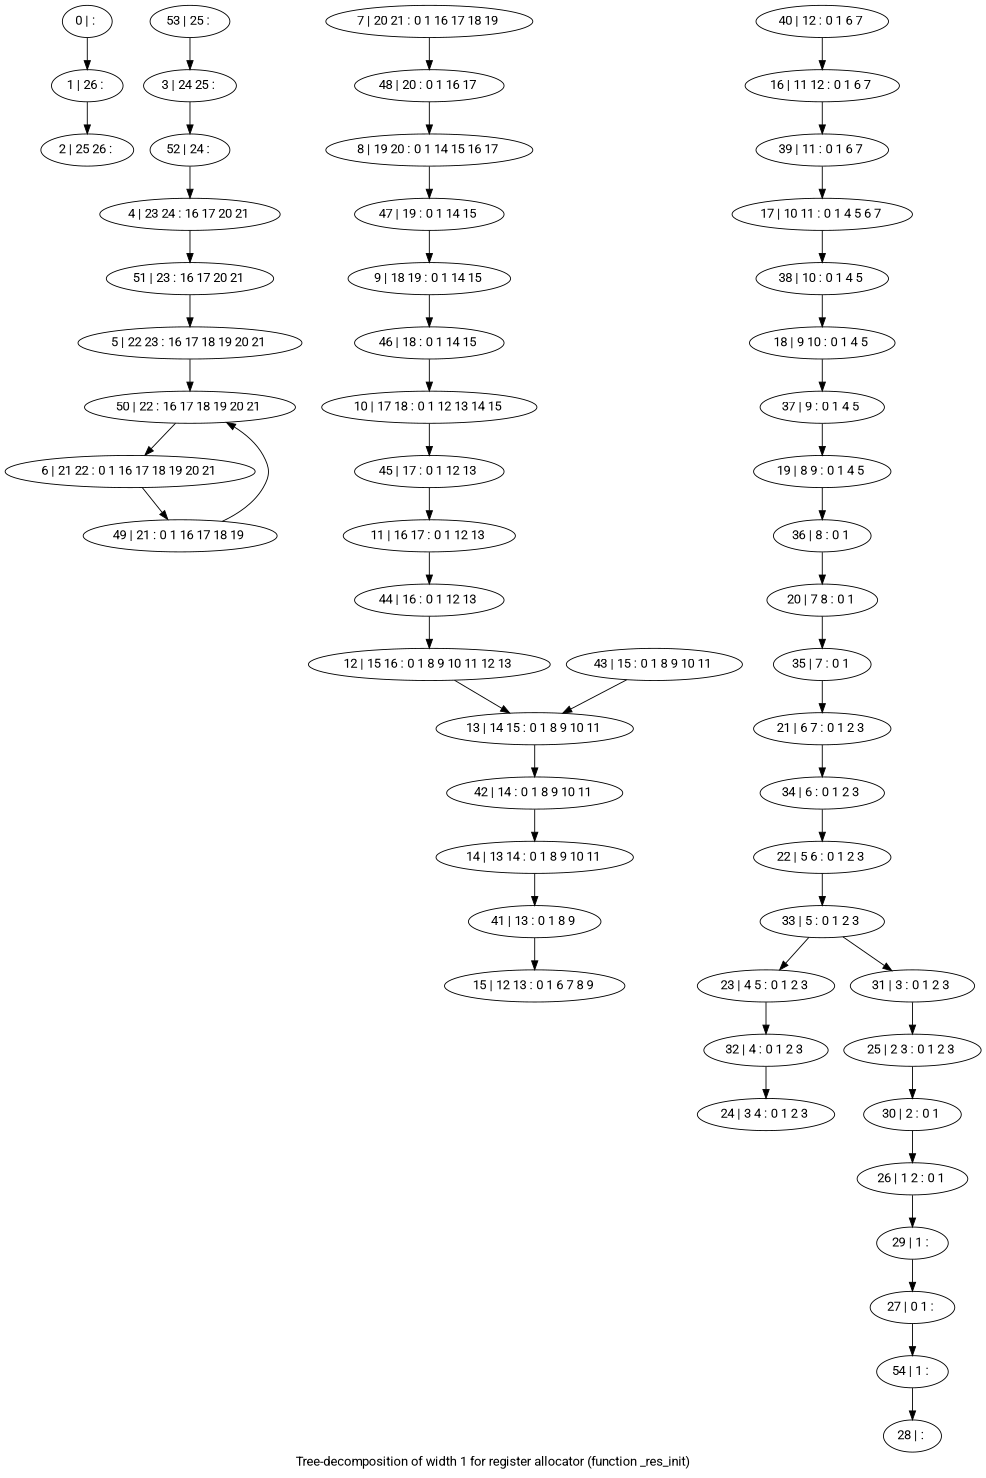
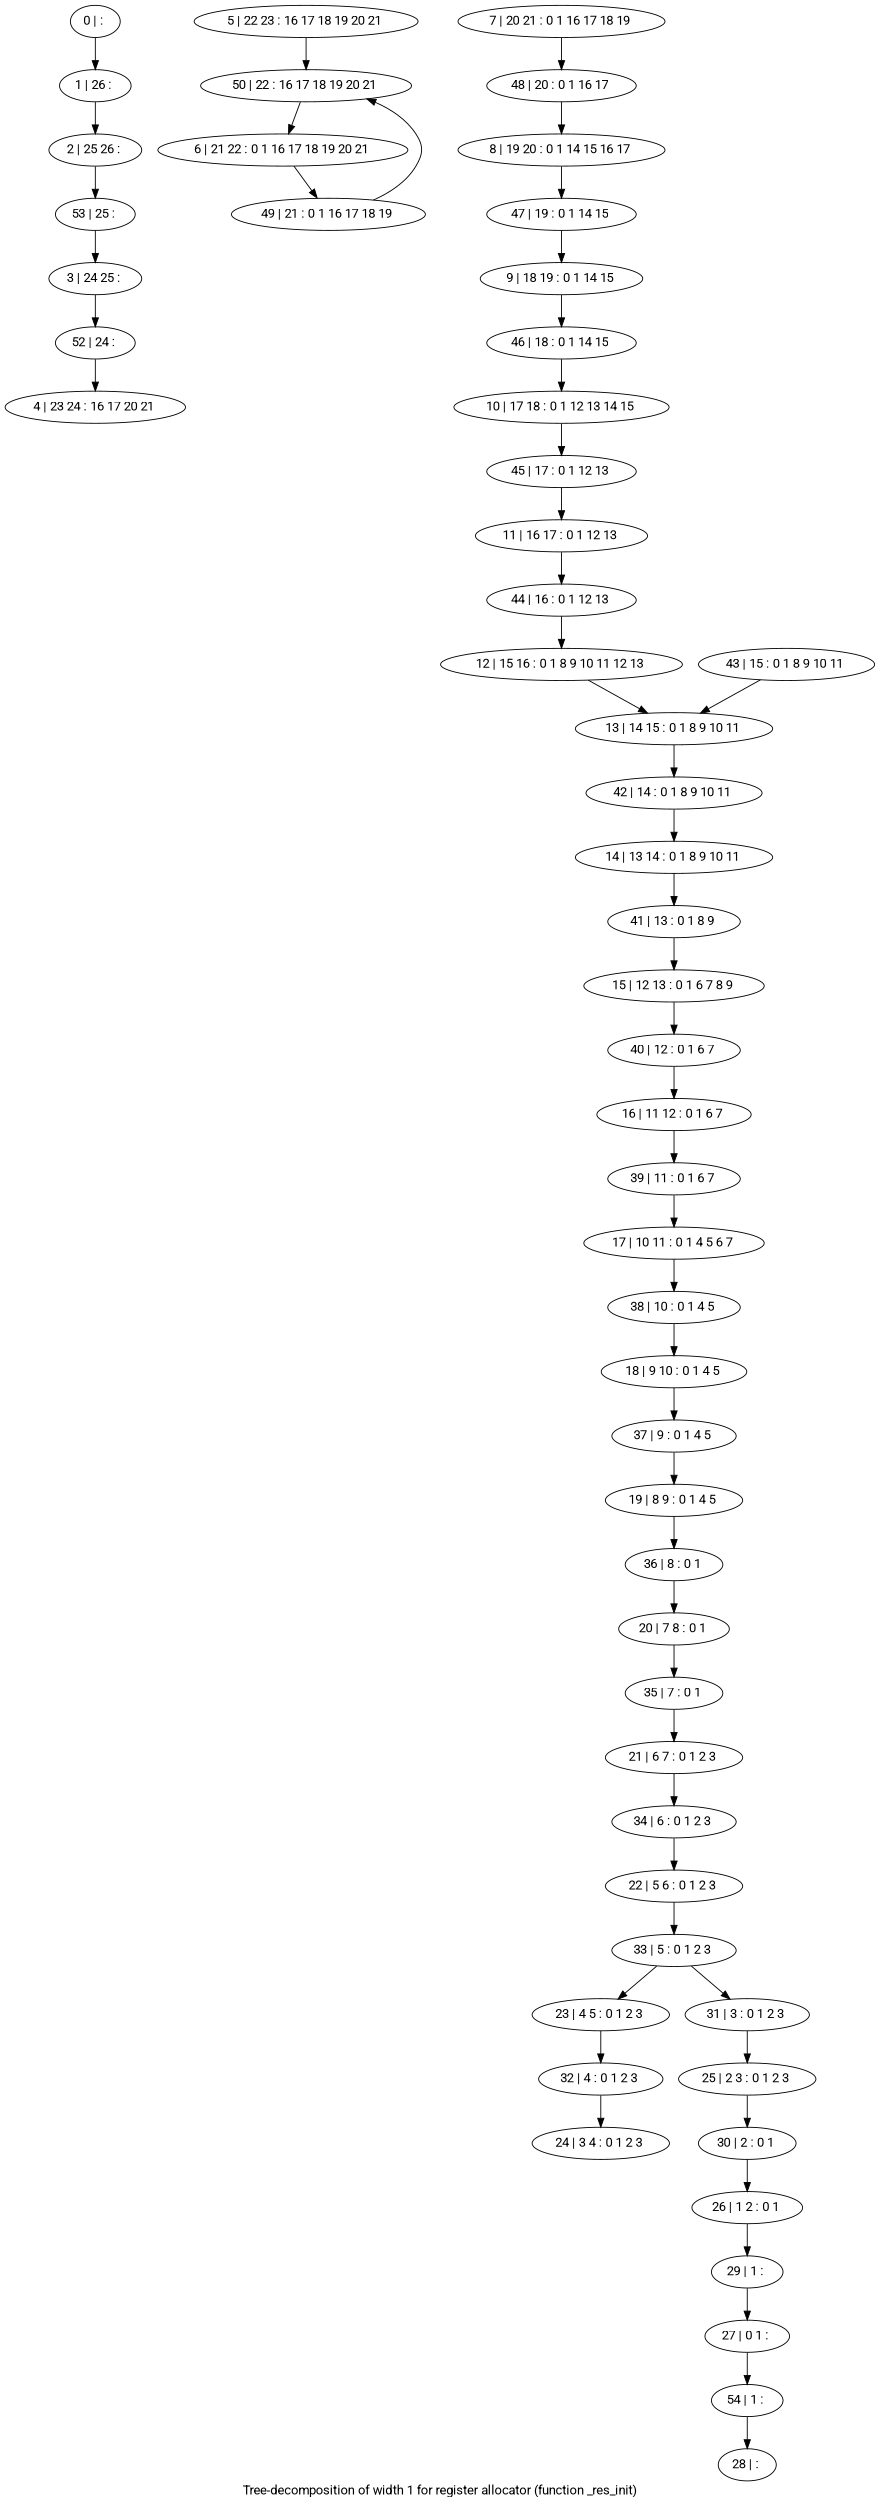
edge "2 | 25 26 :" -> "53 | 25 :": added
node "51 | 23 : 16 17 20 21": removed
edge "15 | 12 13 : 0 1 6 7 8 9" -> "40 | 12 : 0 1 6 7": added
